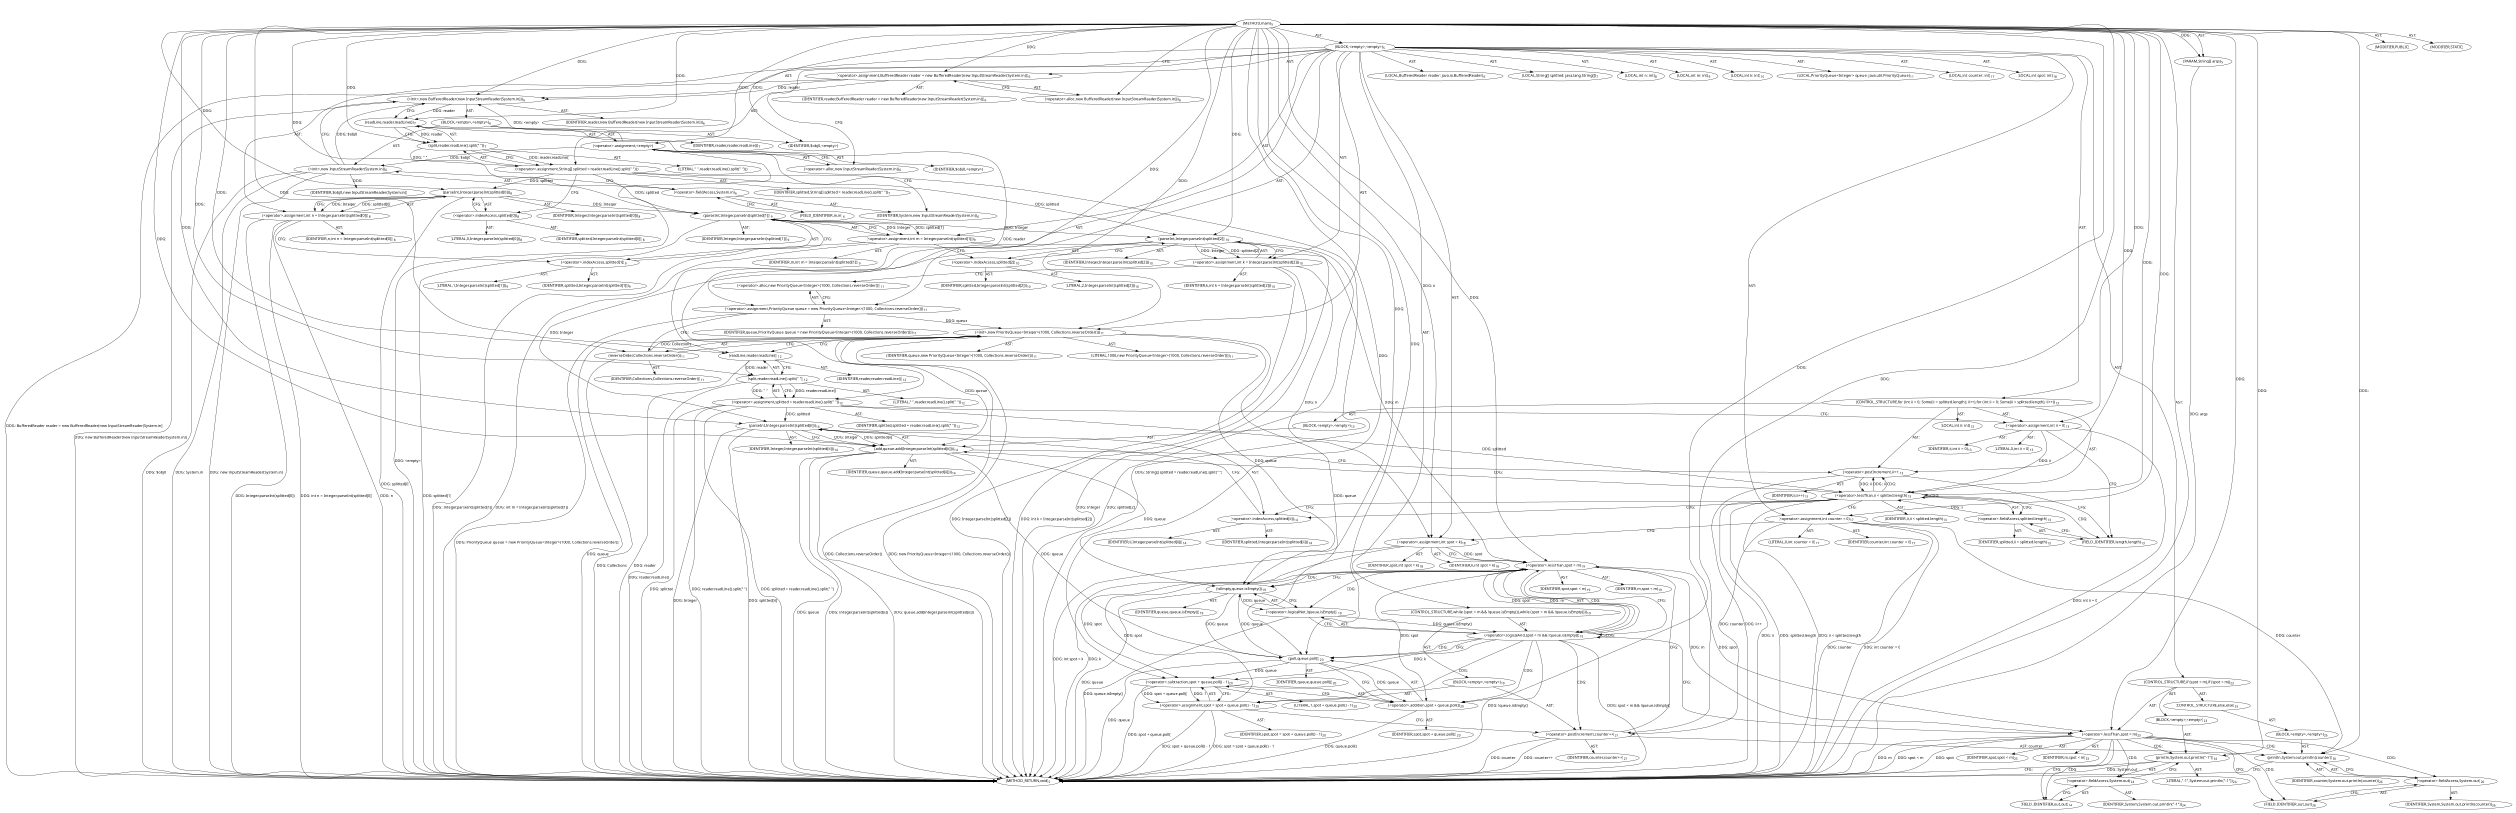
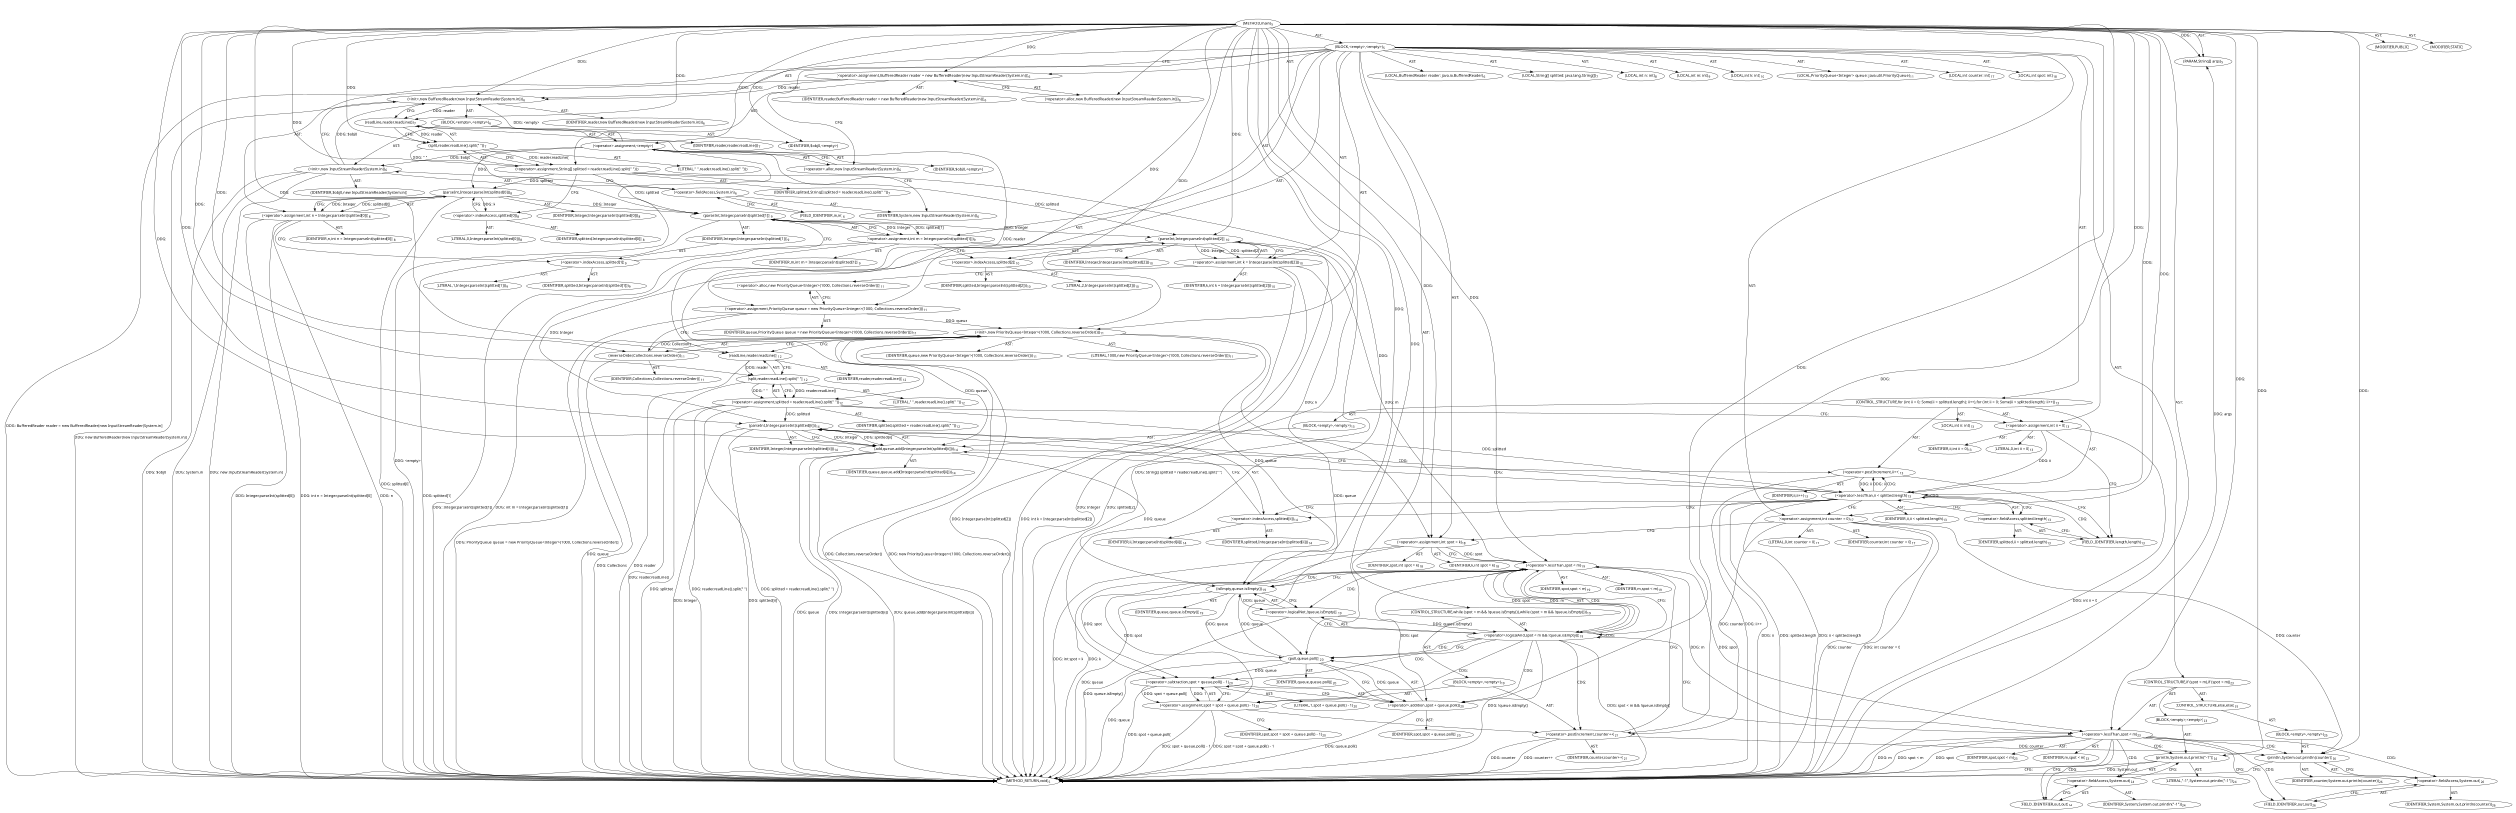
edge "(METHOD,main)" -> "(parseInt,Integer.parseInt(splitted[0]))": now "(<operator>.assignment,<empty>)" -> "(parseInt,Integer.parseInt(splitted[0]))"
edge "(METHOD,main)" -> "(<operator>.postIncrement,ii++)": removed, label "DDG:"
edge "(<init>,new InputStreamReader(System.in))" -> "(IDENTIFIER,$obj0,new InputStreamReader(System.in))": label "DDG: " -> "AST: "
edge "(parseInt,Integer.parseInt(splitted[0]))" -> "(<operator>.indexAccess,splitted[0])": label "AST: " -> "DDG: k"
edge "(parseInt,Integer.parseInt(splitted[1]))" -> "(<operator>.indexAccess,splitted[1])": now "(IDENTIFIER,Integer,Integer.parseInt(splitted[1]))" -> "(<operator>.indexAccess,splitted[1])"
edge "(METHOD,main)" -> "(<operator>.assignment,int spot = k)": label "DDG: ii" -> "DDG: "
edge "(<operator>.lessThan,ii < splitted.length)" -> "(parseInt,Integer.parseInt(splitted[ii]))": added, label "CDG:"
edge "(<operator>.fieldAccess,splitted.length)" -> "(<operator>.lessThan,ii < splitted.length)": label "DDG: ii" -> "CFG: "
edge "(add,queue.add(Integer.parseInt(splitted[ii])))" -> "(poll,queue.poll())": removed, label "DDG: queue"
edge "(<operator>.logicalAnd,spot < m && !queue.isEmpty())" -> "(<operator>.subtraction,spot + queue.poll() - 1)": label "DDG: k" -> "CDG: "
edge "(PARAM,String[] args)" -> "(METHOD_RETURN,void)": reversed
edge "(<operator>.assignment,spot = spot + queue.poll() - 1)" -> "(IDENTIFIER,spot,spot = spot + queue.poll() - 1)": label "AST: " -> "CFG: "
edge "(<operator>.postIncrement,counter++)" -> "(println,System.out.println(counter))": label "AST: counter" -> "DDG: counter"
edge "(IDENTIFIER,counter,System.out.println(counter))" -> "(println,System.out.println(counter))": reversed
